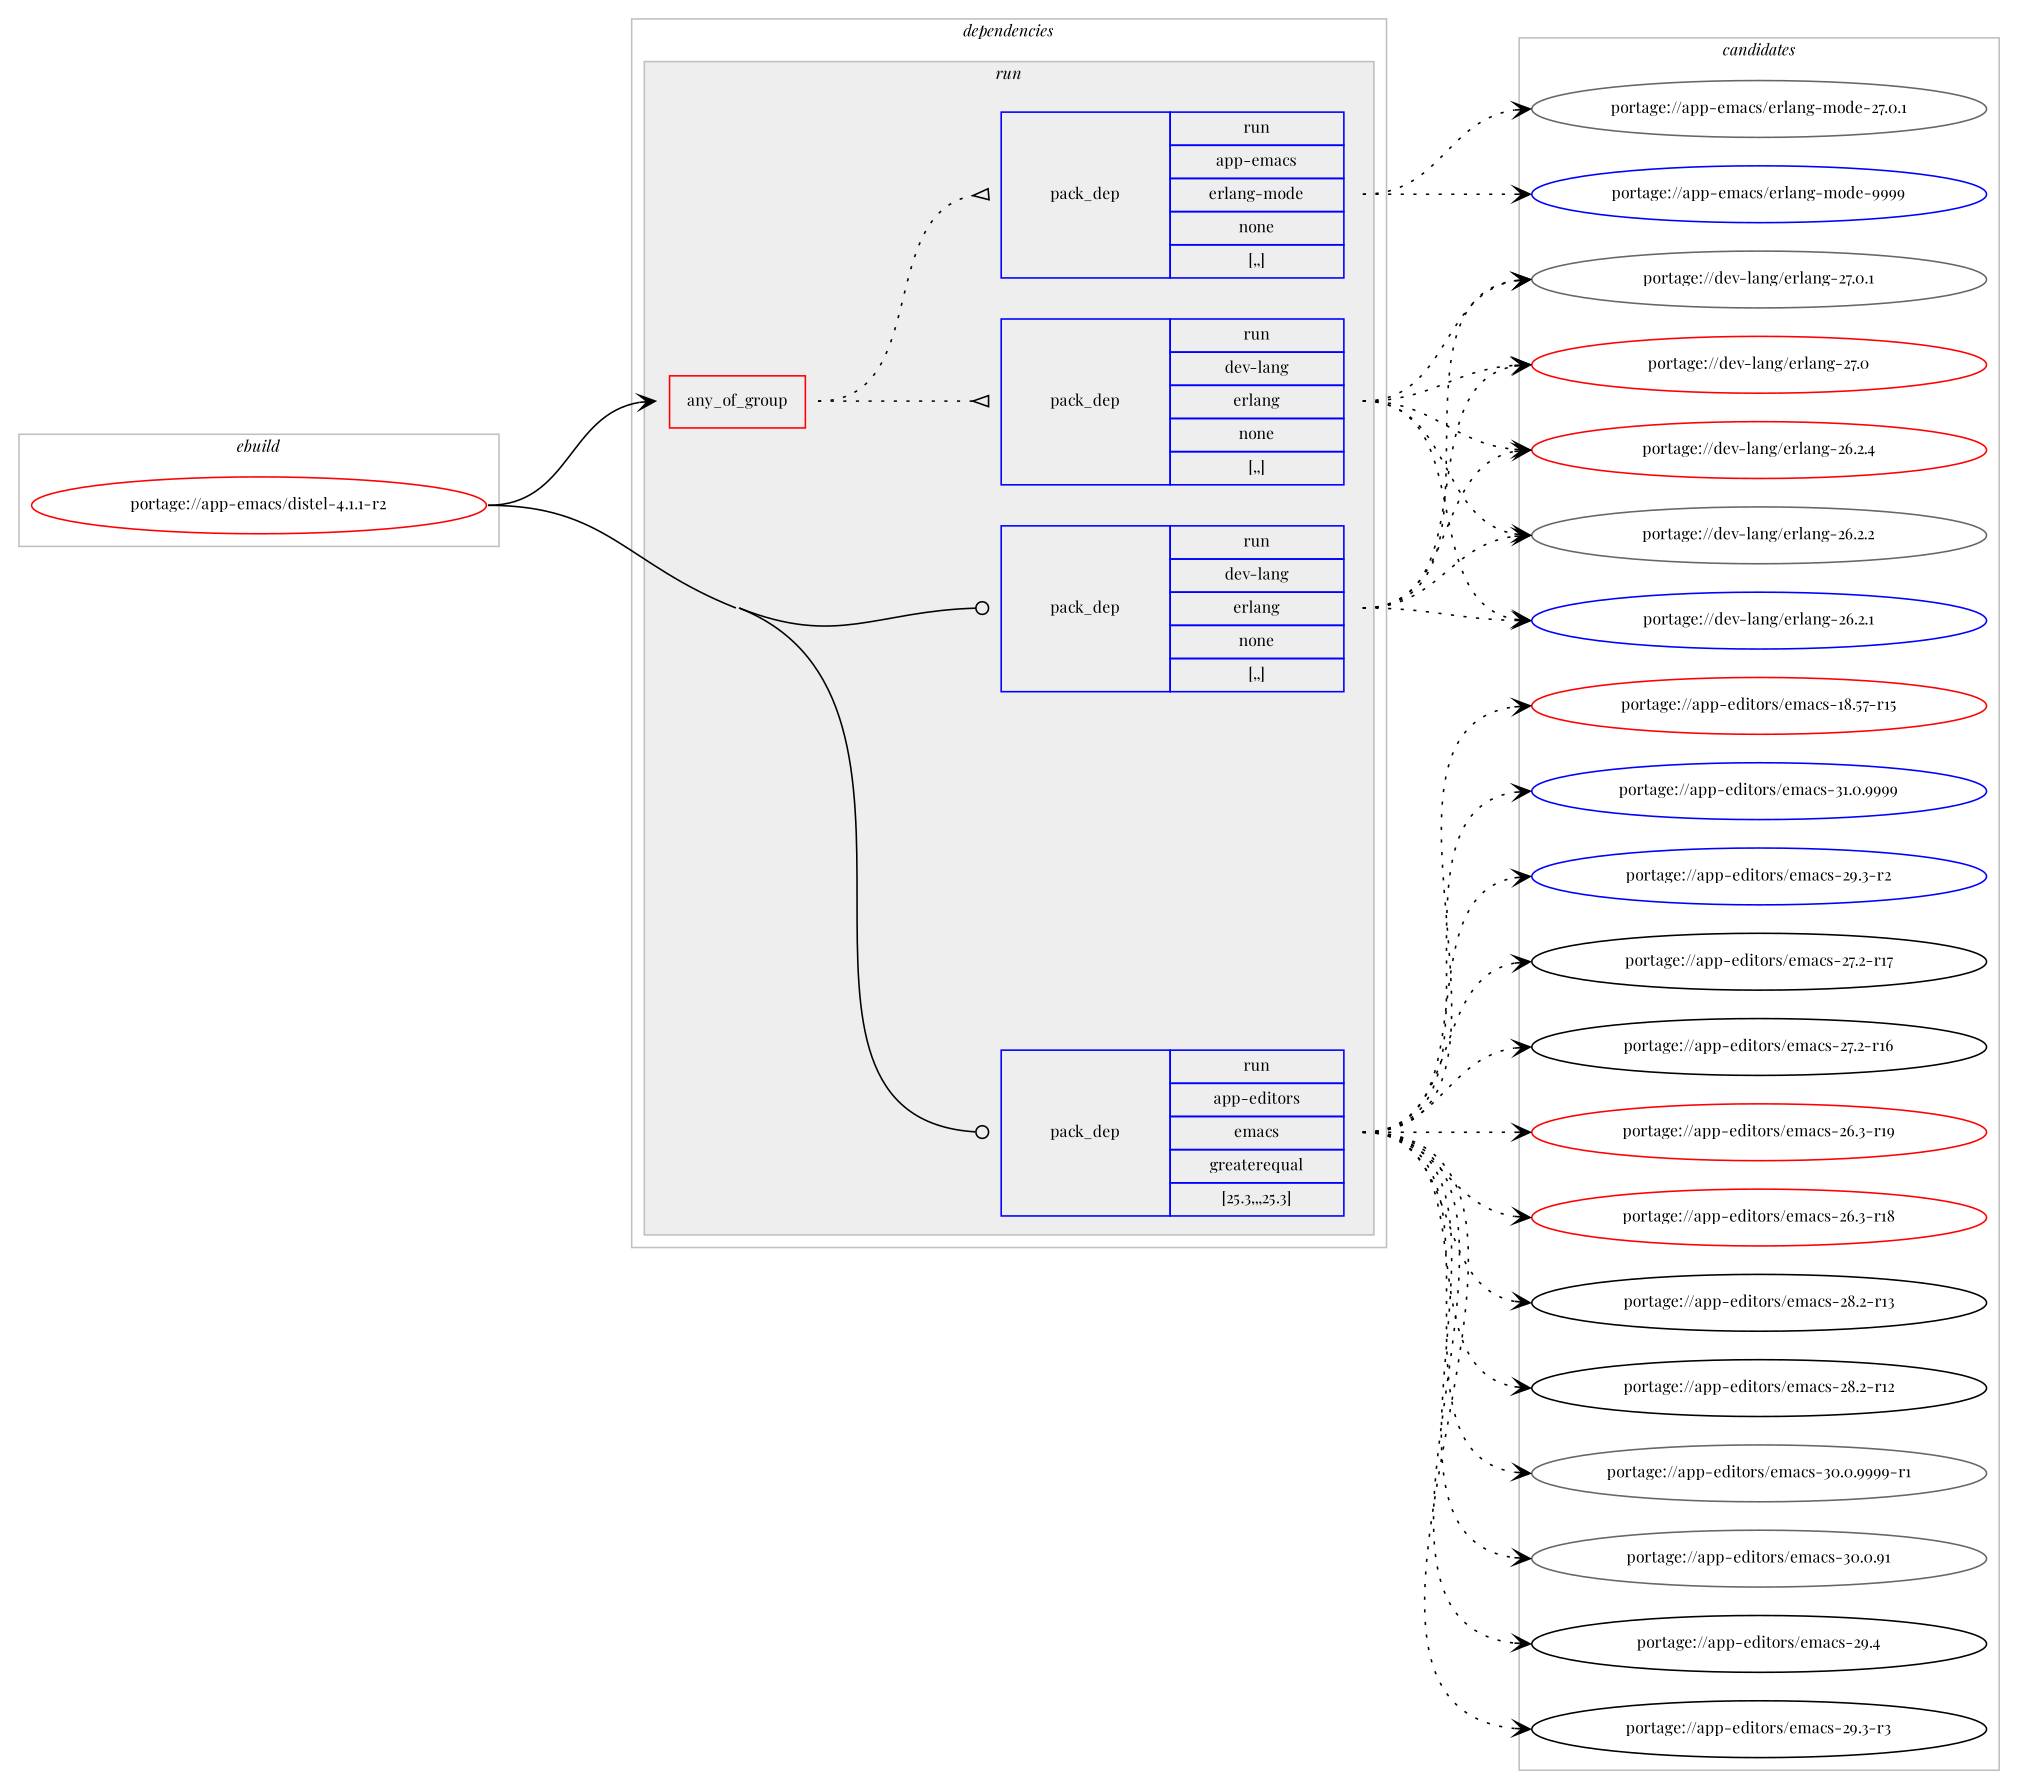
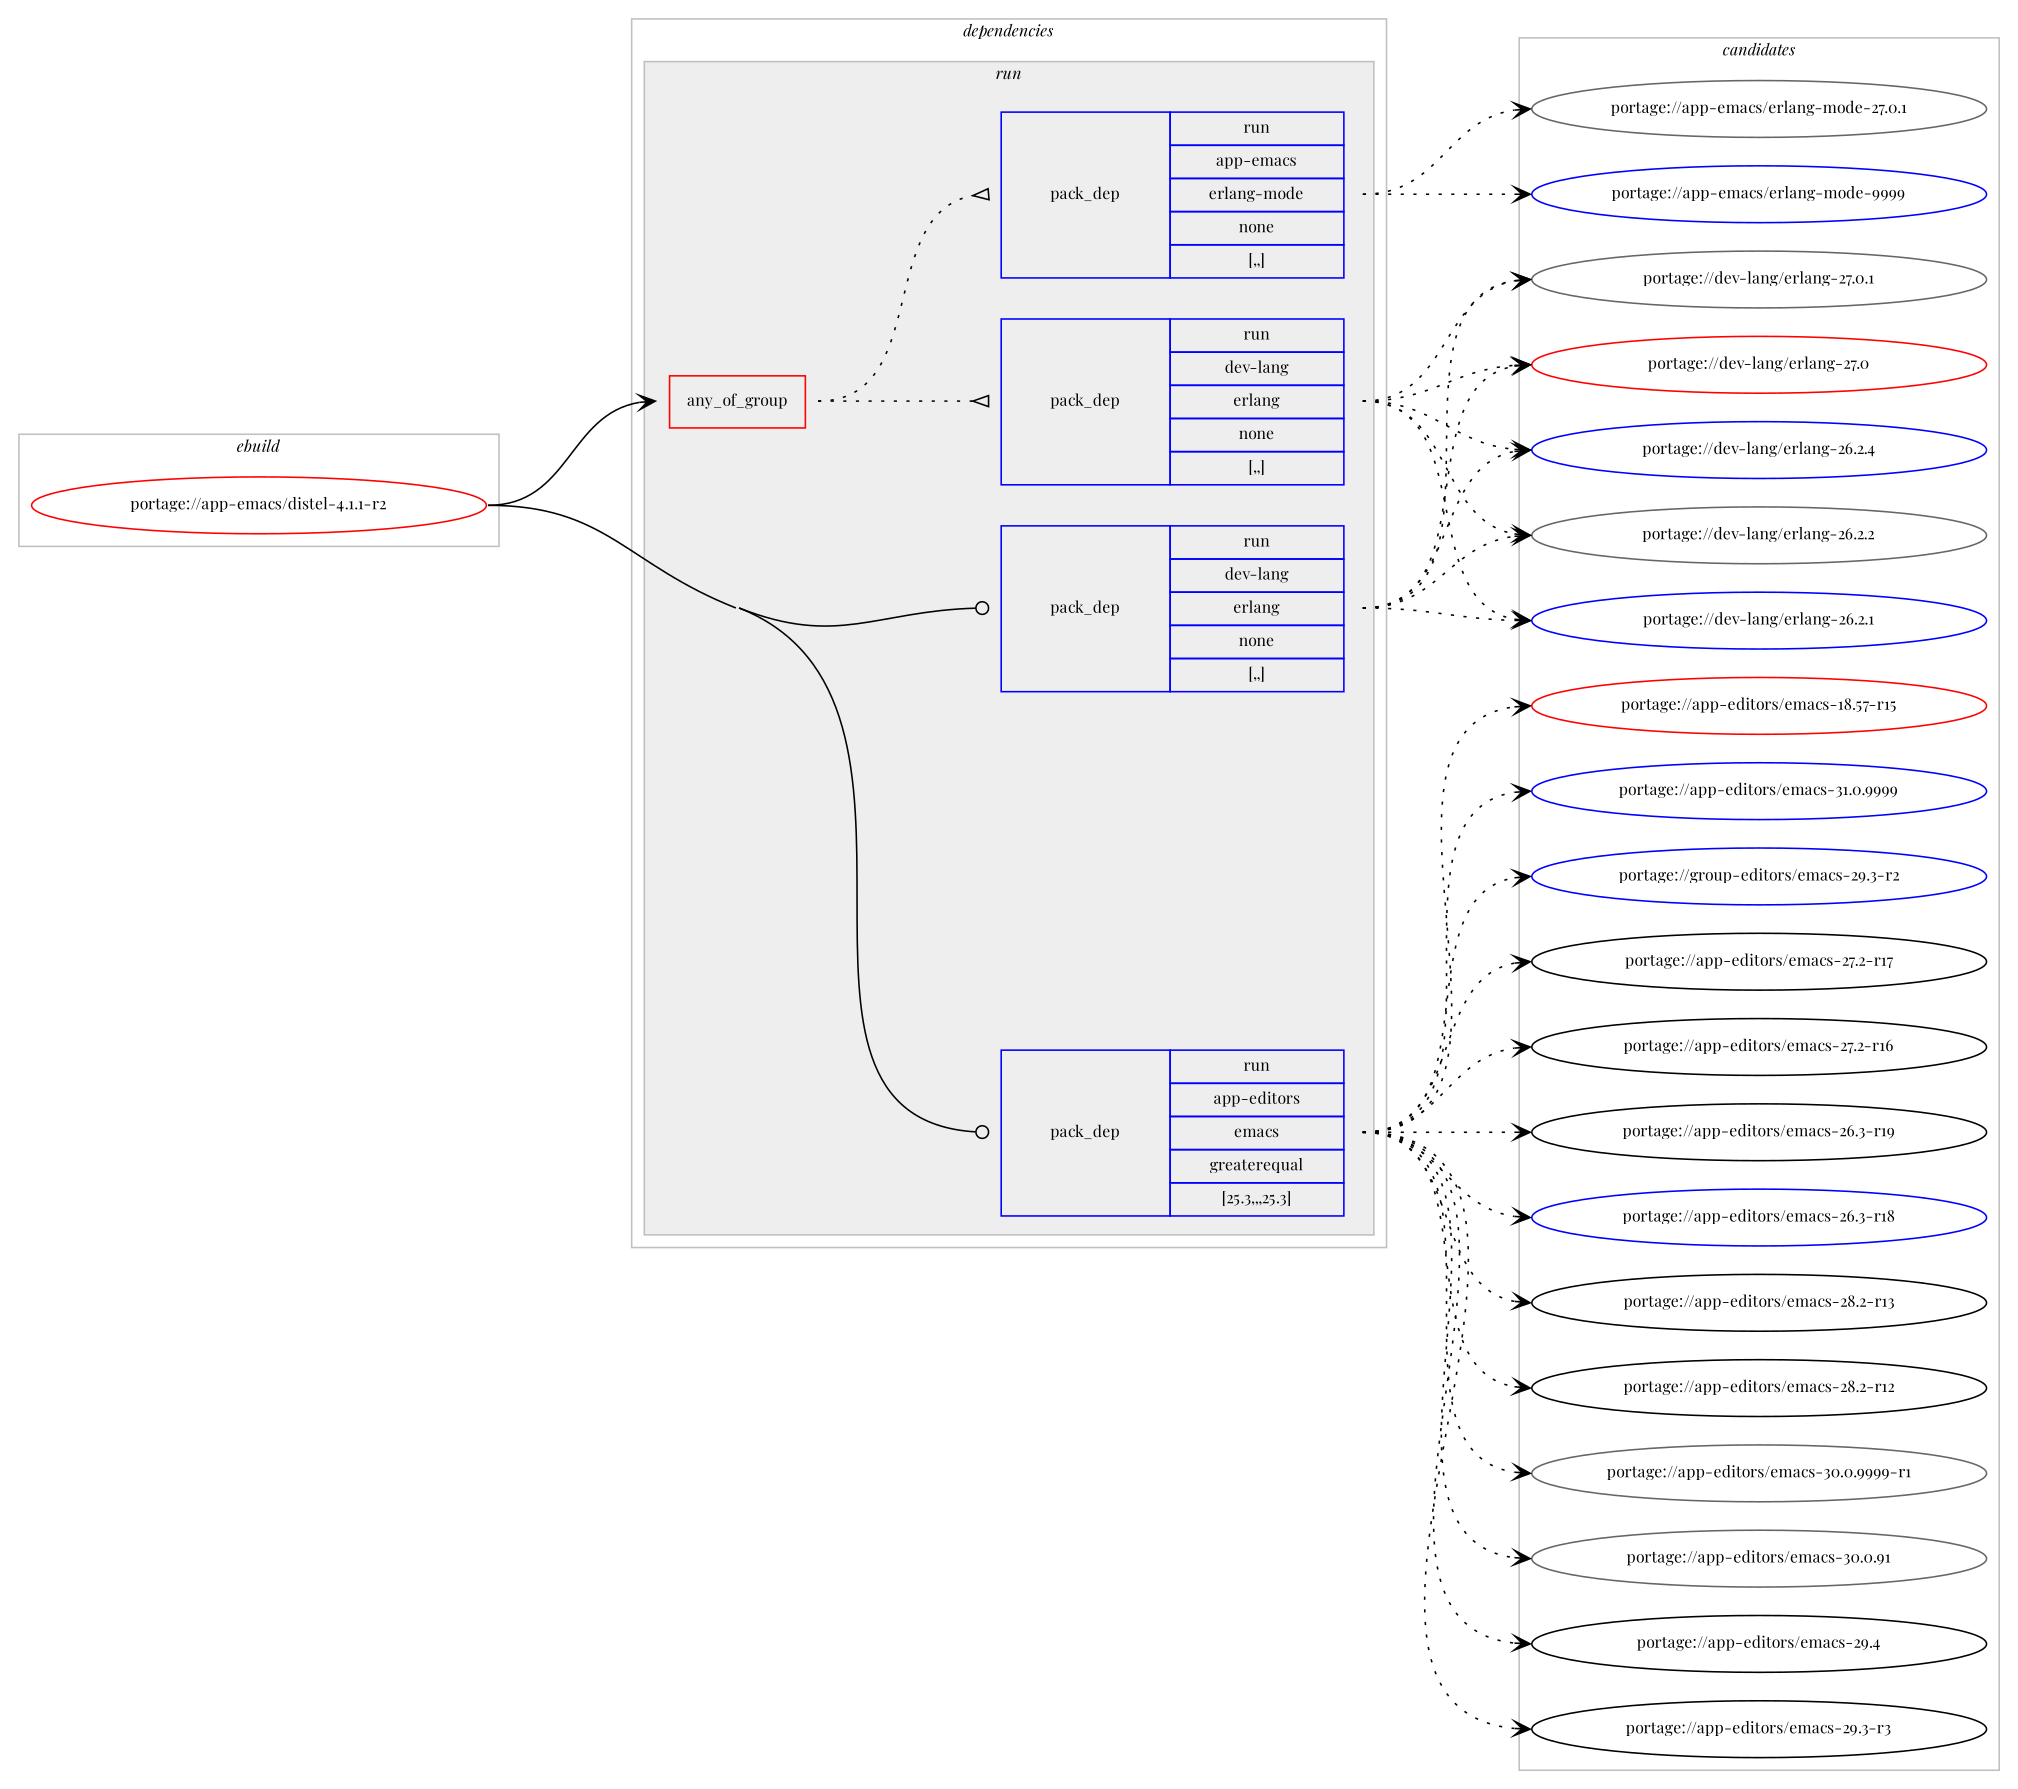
node "portage://dev-lang/erlang-26.2.4": color red -> blue
node "portage://app-editors/emacs-29.3-r2": label "portage://app-editors/emacs-29.3-r2" -> "portage://group-editors/emacs-29.3-r2"
node "portage://app-editors/emacs-26.3-r19": color red -> black
node "portage://app-editors/emacs-26.3-r18": color red -> blue
